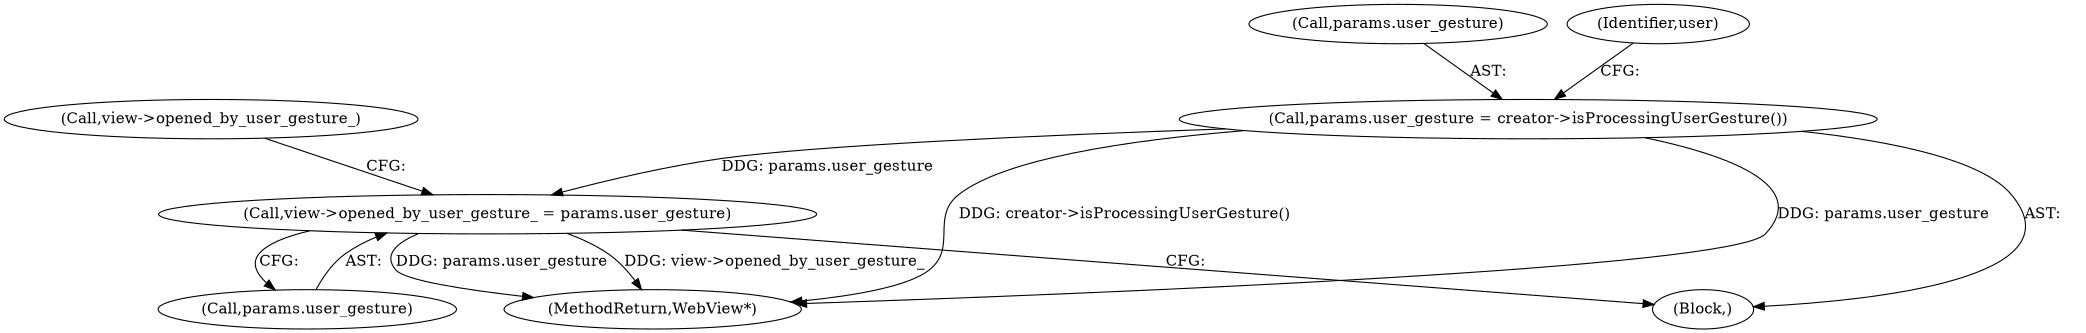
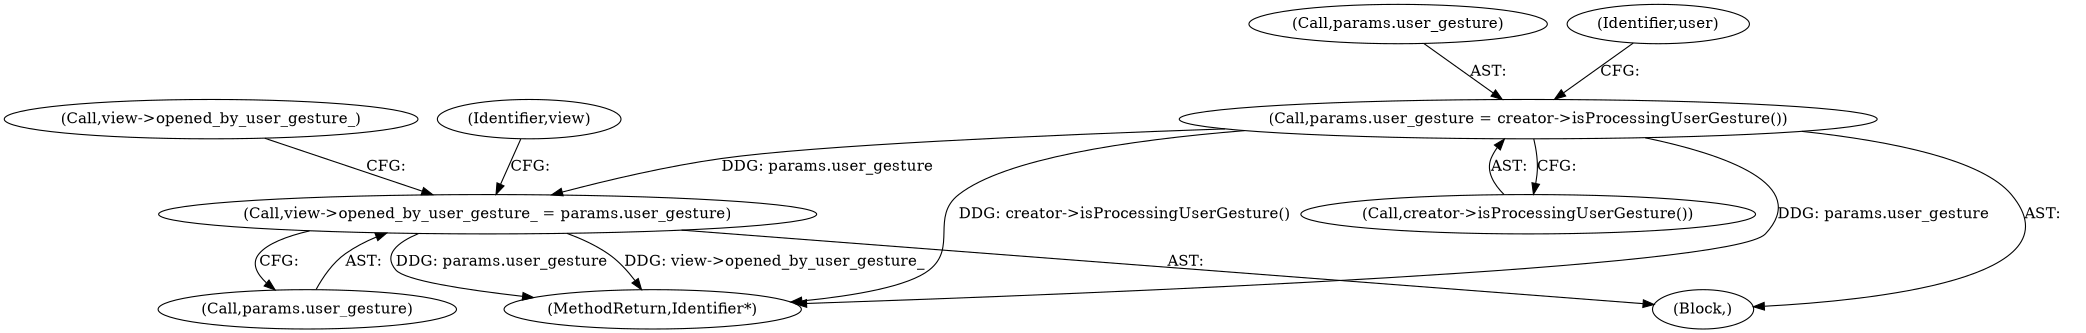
node "(Identifier,view)": added
node "(Call,creator->isProcessingUserGesture())": added
edge "(Call,view->opened_by_user_gesture_ = params.user_gesture)" -> "(Block,)": label "CFG: " -> "AST: "
node "(MethodReturn,WebView*)": label "(MethodReturn,WebView*)" -> "(MethodReturn,Identifier*)"
